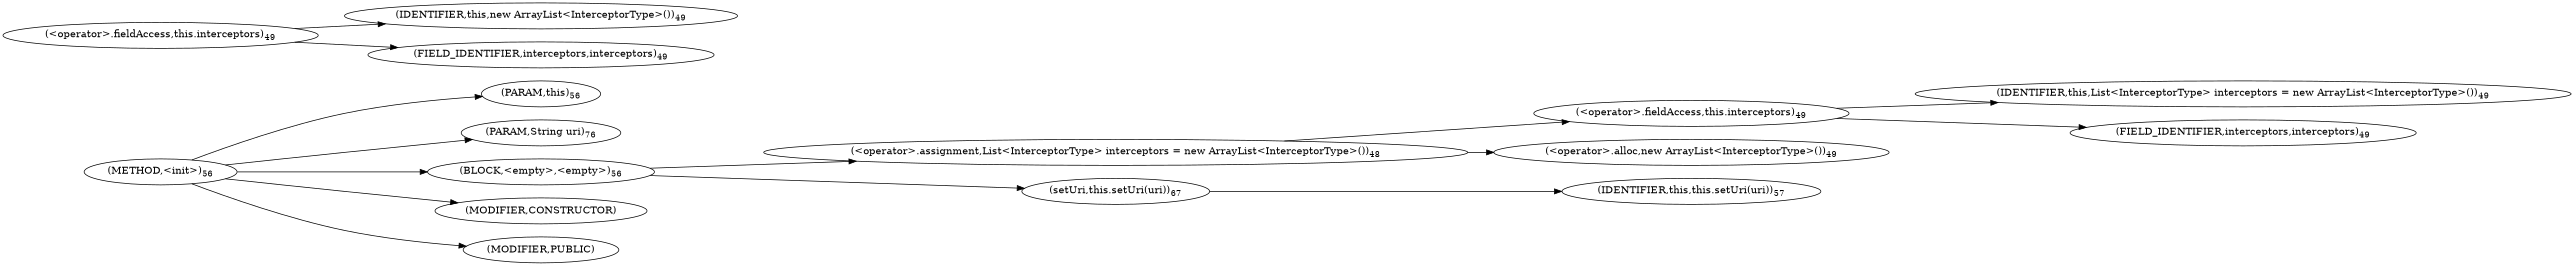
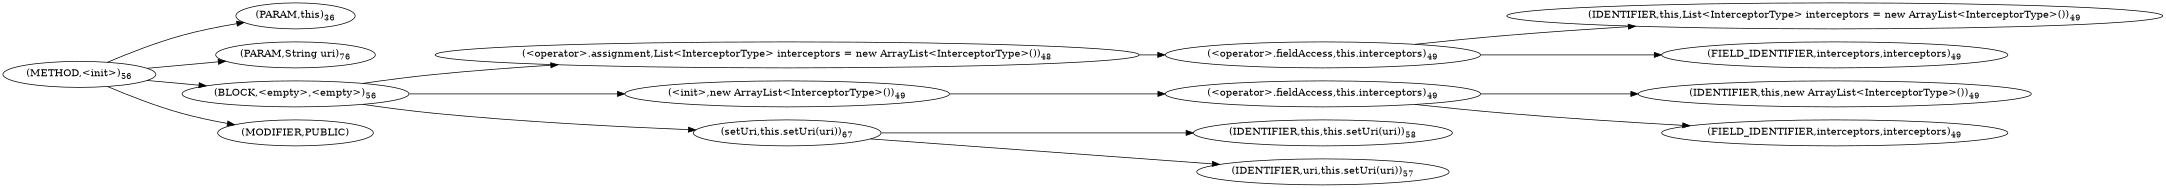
node "(PARAM,this)": text "56" -> "36"
node "(<init>,new ArrayList<InterceptorType>())": added
node "(<operator>.alloc,new ArrayList<InterceptorType>())": removed
node "(IDENTIFIER,uri,this.setUri(uri))": added
node "(IDENTIFIER,this,this.setUri(uri))": text "57" -> "58"
node "(MODIFIER,CONSTRUCTOR)": removed
